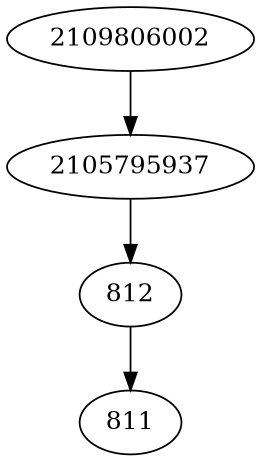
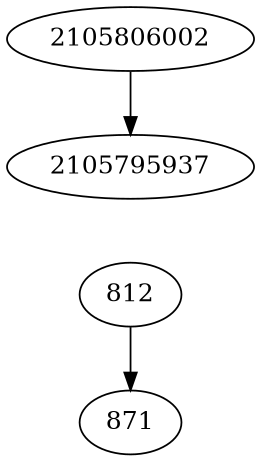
node "2109806002": label "2109806002" -> "2105806002"
edge "2105795937" -> "812": removed
node "811": label "811" -> "871"
